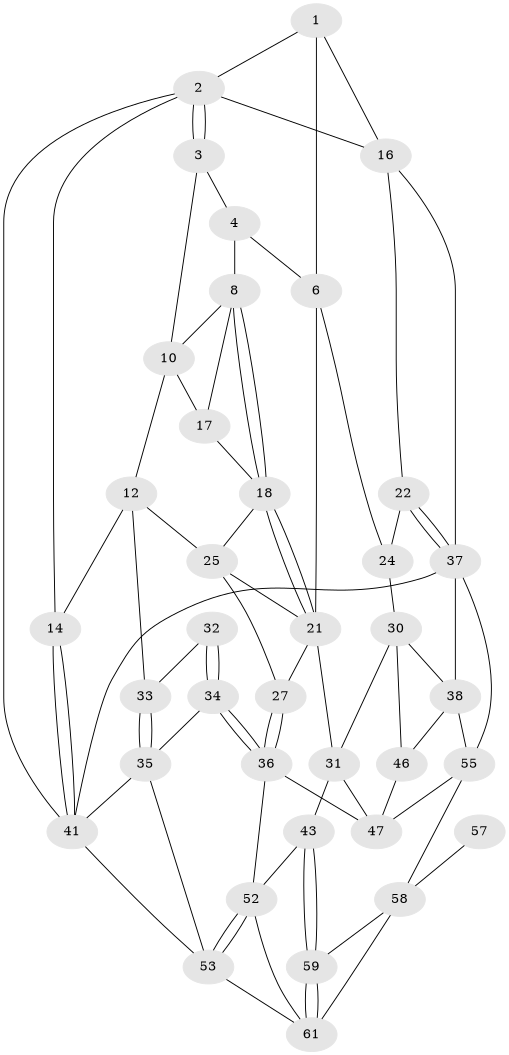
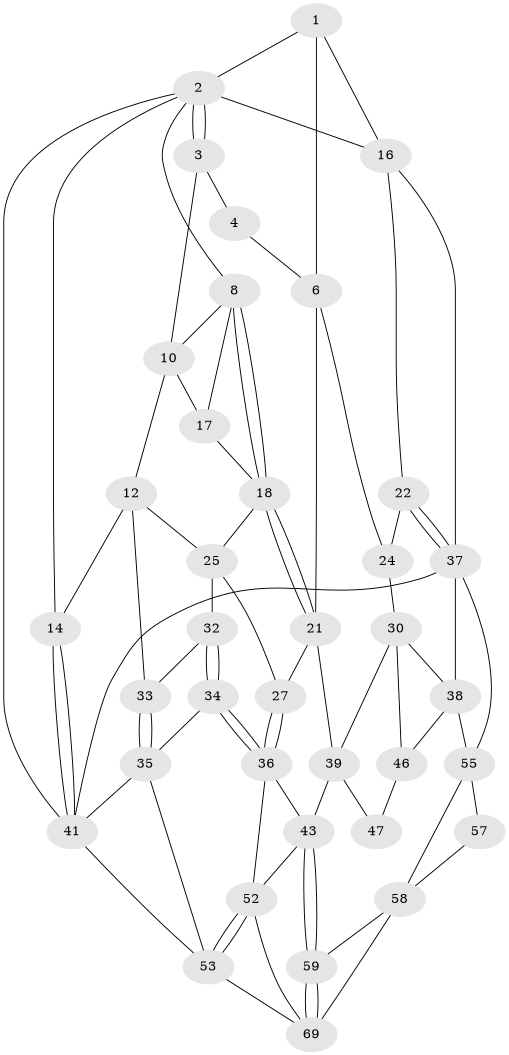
edge "4" -- "8": now "2" -- "8"
edge "25" -- "21": now "25" -- "32"
node "31": label "31" -> "39"
edge "36" -- "47": now "36" -- "43"
edge "55" -- "47": now "55" -- "57"
node "61": label "61" -> "69"
